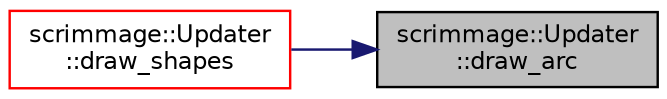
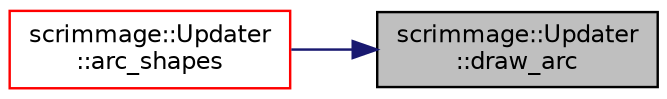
node "scrimmage::Updater ::draw_shapes": label "scrimmage::Updater ::draw_shapes" -> "scrimmage::Updater ::arc_shapes"
